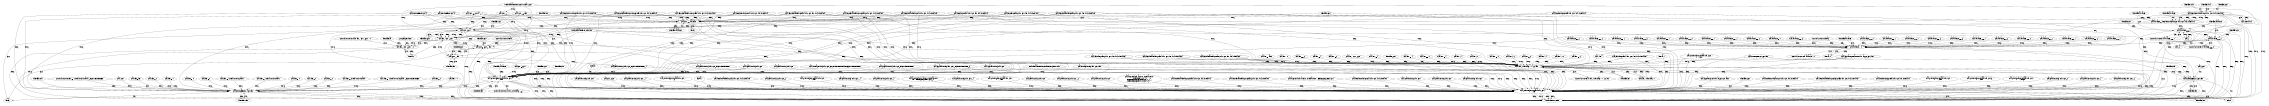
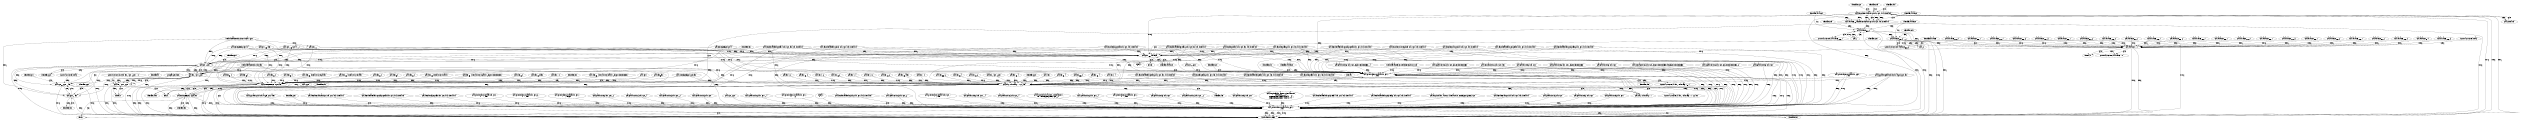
edge "(Call,advance < 0)" -> "(Call,!len)": now "(Call,advance < 0)" -> "(Call,tptr += advance)"
edge "(Call,pptr + len)" -> "(Call,ipaddr_string(ndo, tptr+BGP_VPN_RD_LEN+4))": now "(Call,pptr + len)" -> "(MethodReturn,RET)"
node "(Call,tlen = nhlen)": added
node "(ControlStructure,tlen -= (sizeof(struct in_addr)+BGP_VPN_RD_LEN))": label "(ControlStructure,tlen -= (sizeof(struct in_addr)+BGP_VPN_RD_LEN))" -> "(Call,tlen -= (sizeof(struct in_addr)+BGP_VPN_RD_LEN))"
